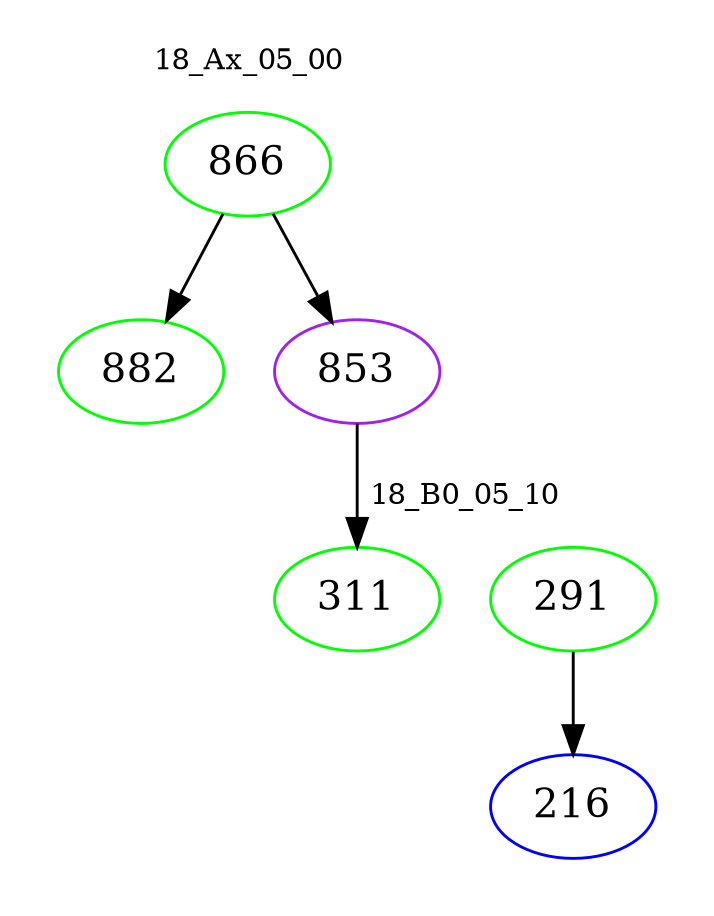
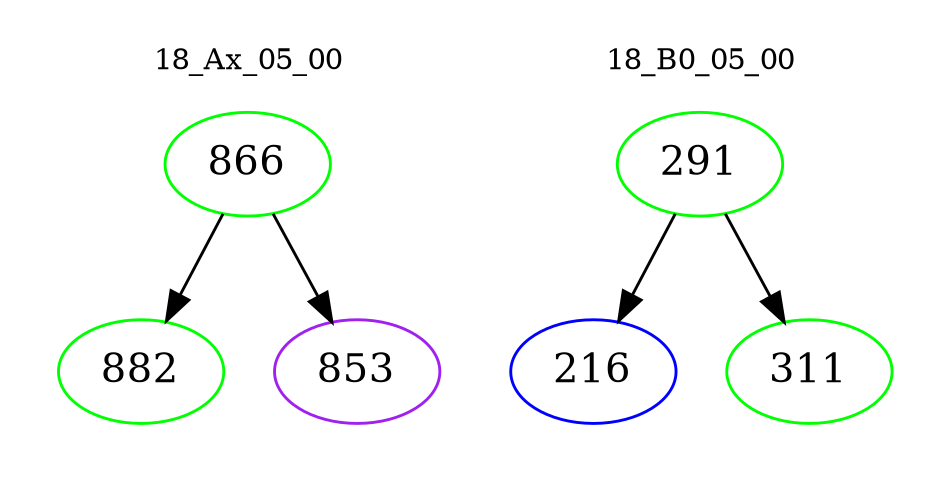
edge "853" -> "311": now "291" -> "311"
cluster "18_B0_05_10": label "18_B0_05_10" -> "18_B0_05_00"
